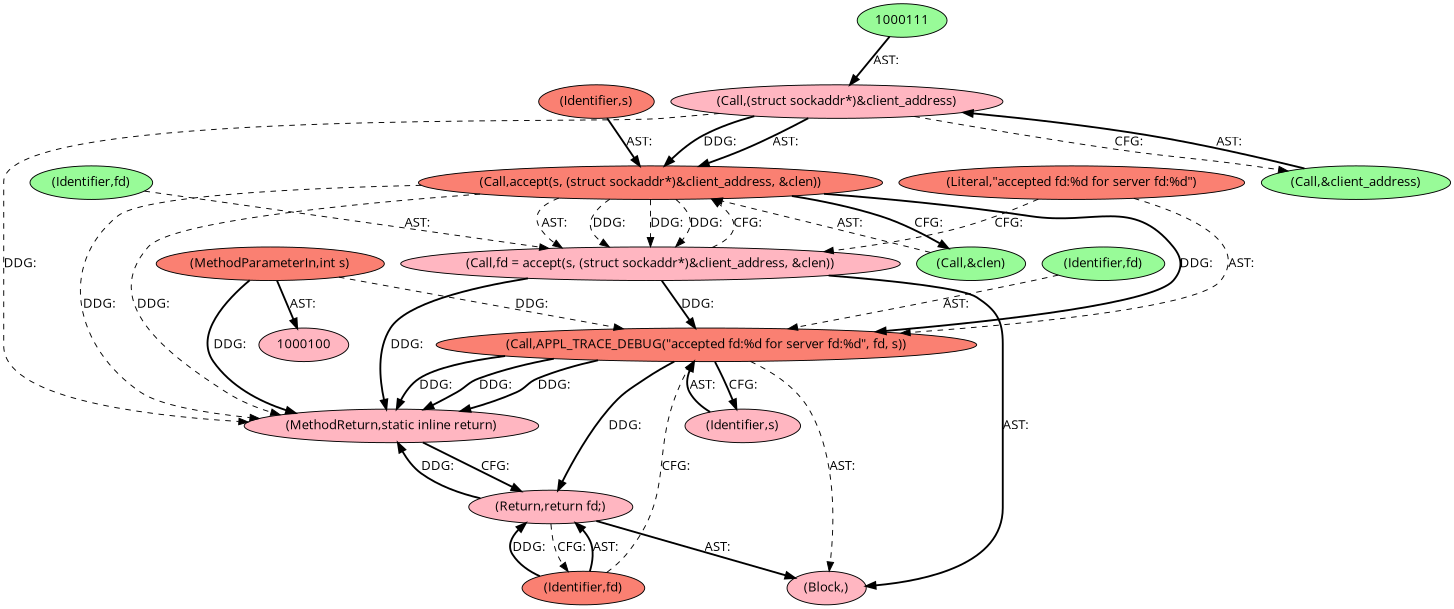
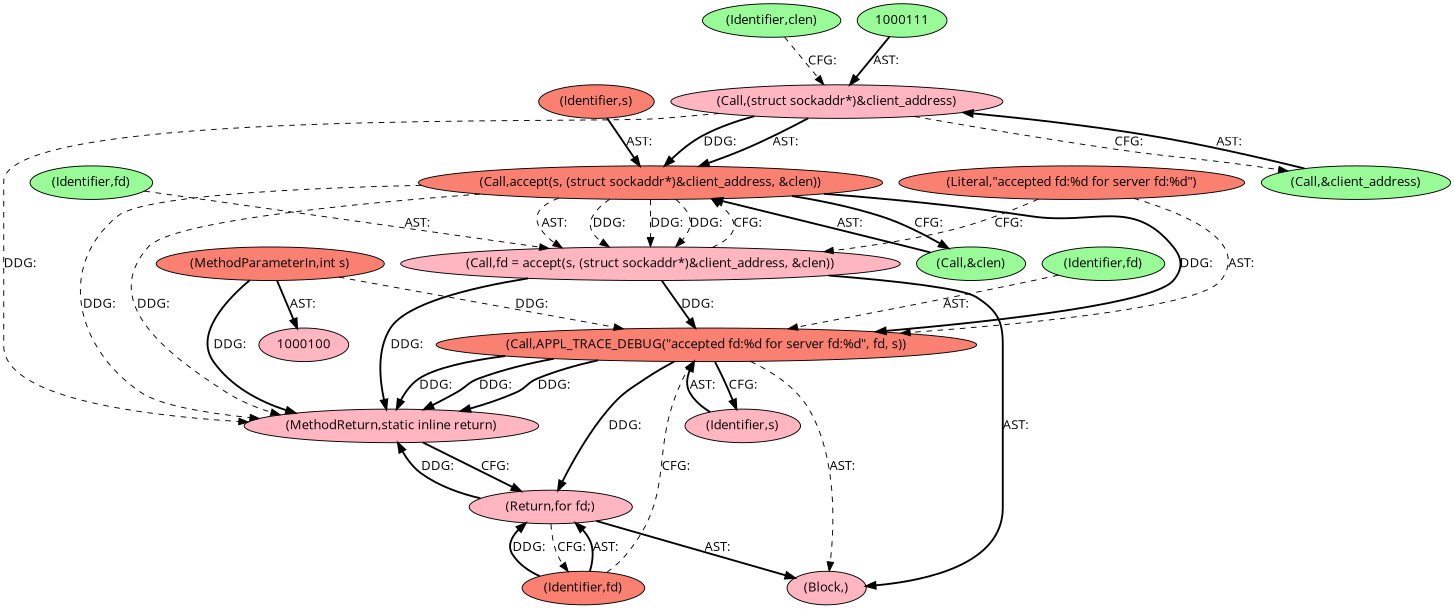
node "(Identifier,clen)": added
edge "(Call,&clen)" -> "(Call,accept(s, (struct sockaddr*)&client_address, &clen))": style dashed -> bold
node "(Return,return fd;)": label "(Return,return fd;)" -> "(Return,for fd;)"
